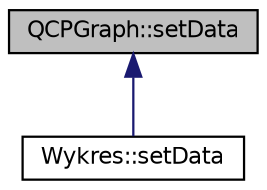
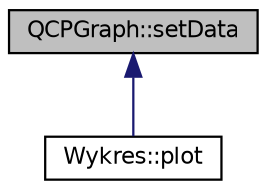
node "Wykres::setData": label "Wykres::setData" -> "Wykres::plot"
